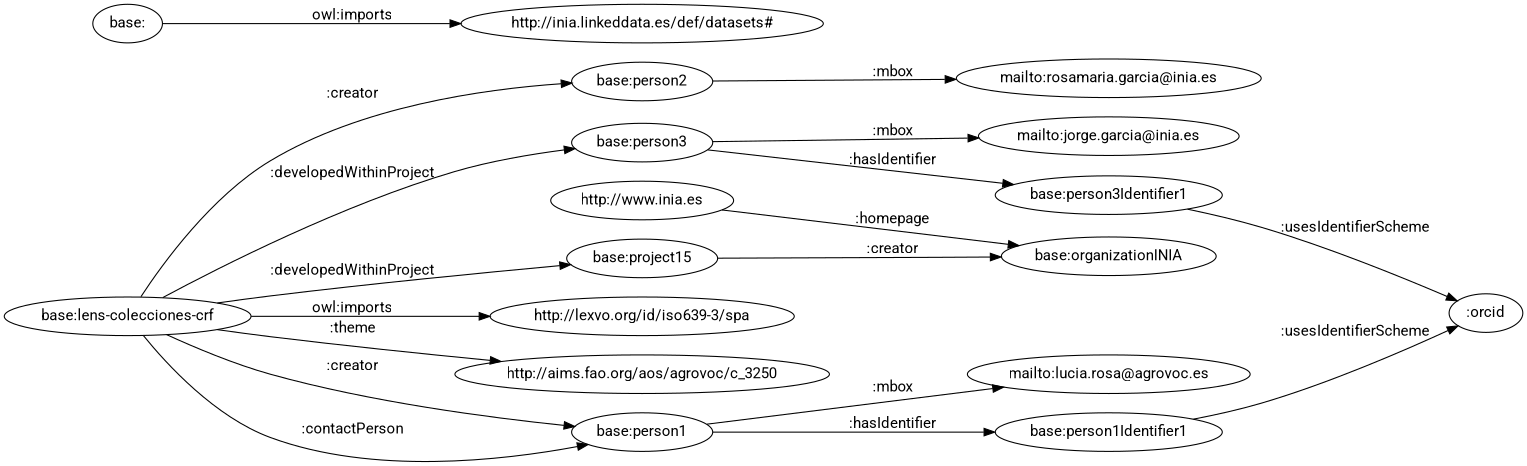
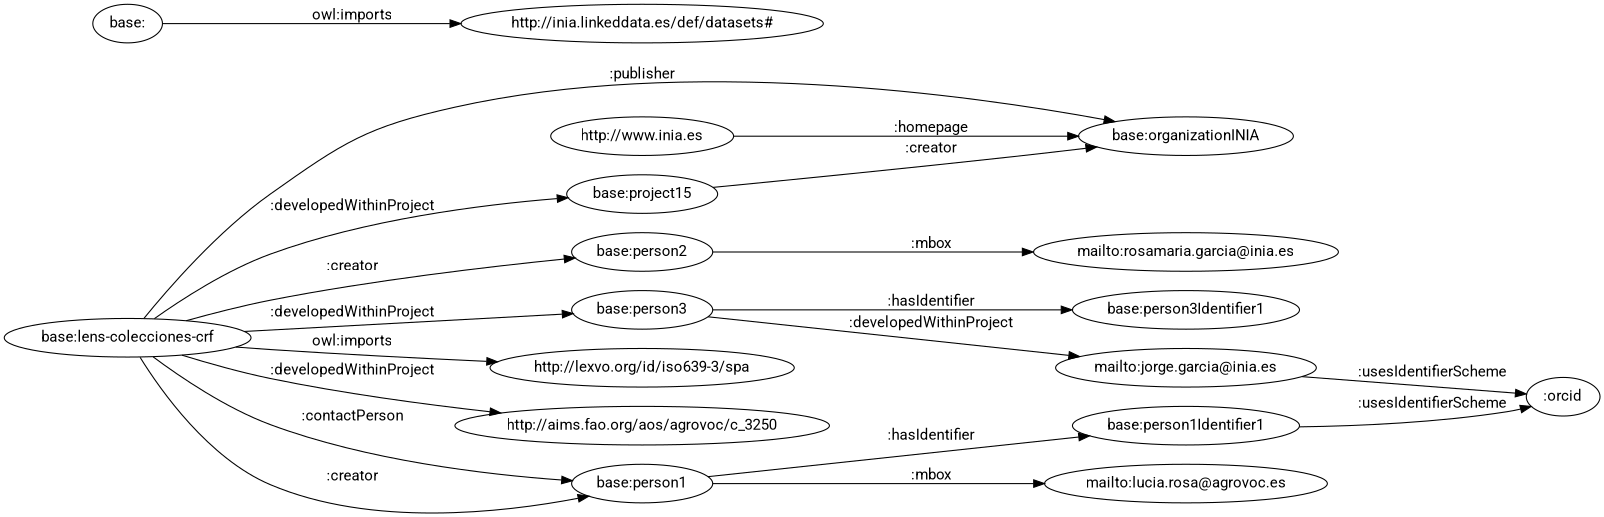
edge "base:lens-colecciones-crf" -> "base:organizationINIA": added, label ":publisher"
edge "base:person3" -> "mailto:jorge.garcia@inia.es": label ":mbox" -> ":developedWithinProject"
edge "base:person3Identifier1" -> ":orcid": now "mailto:jorge.garcia@inia.es" -> ":orcid"
edge "base:lens-colecciones-crf" -> "http://aims.fao.org/aos/agrovoc/c_3250": label ":theme" -> ":developedWithinProject"
